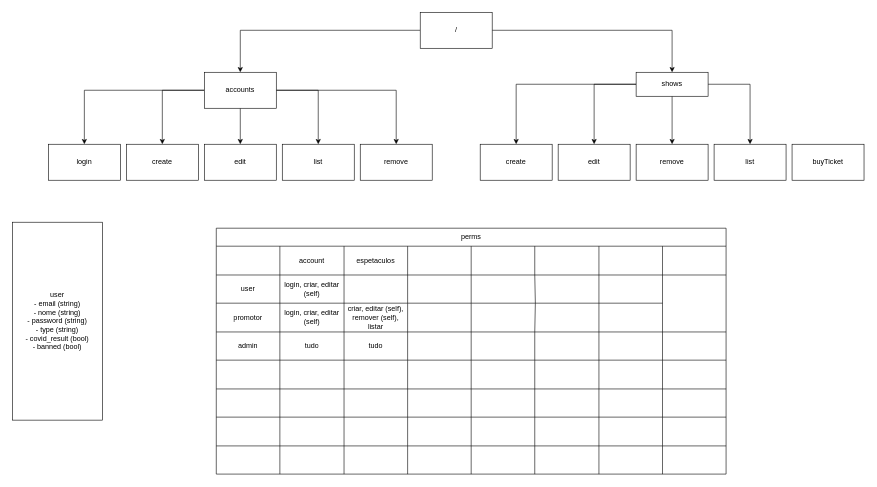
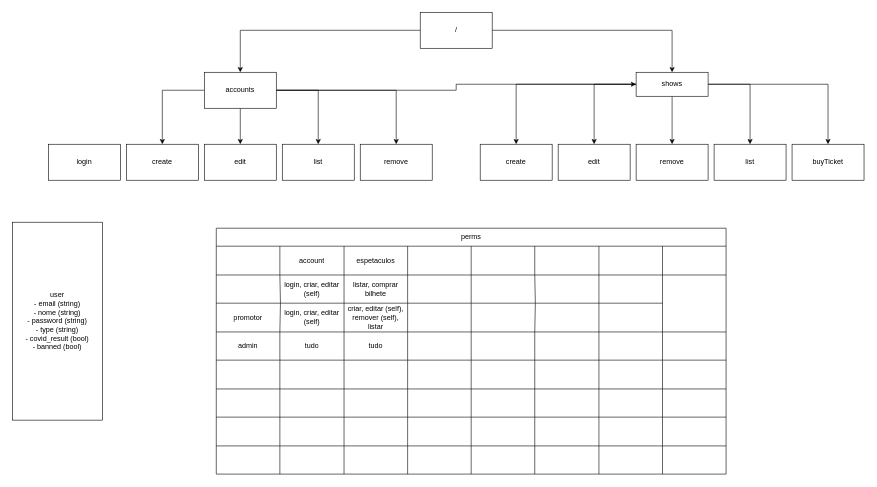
edge "shows" -> "buyTicket": added
edge "accounts" -> "login": now "accounts" -> "shows"
node "user": removed
node "listar, comprar bilhete": added
